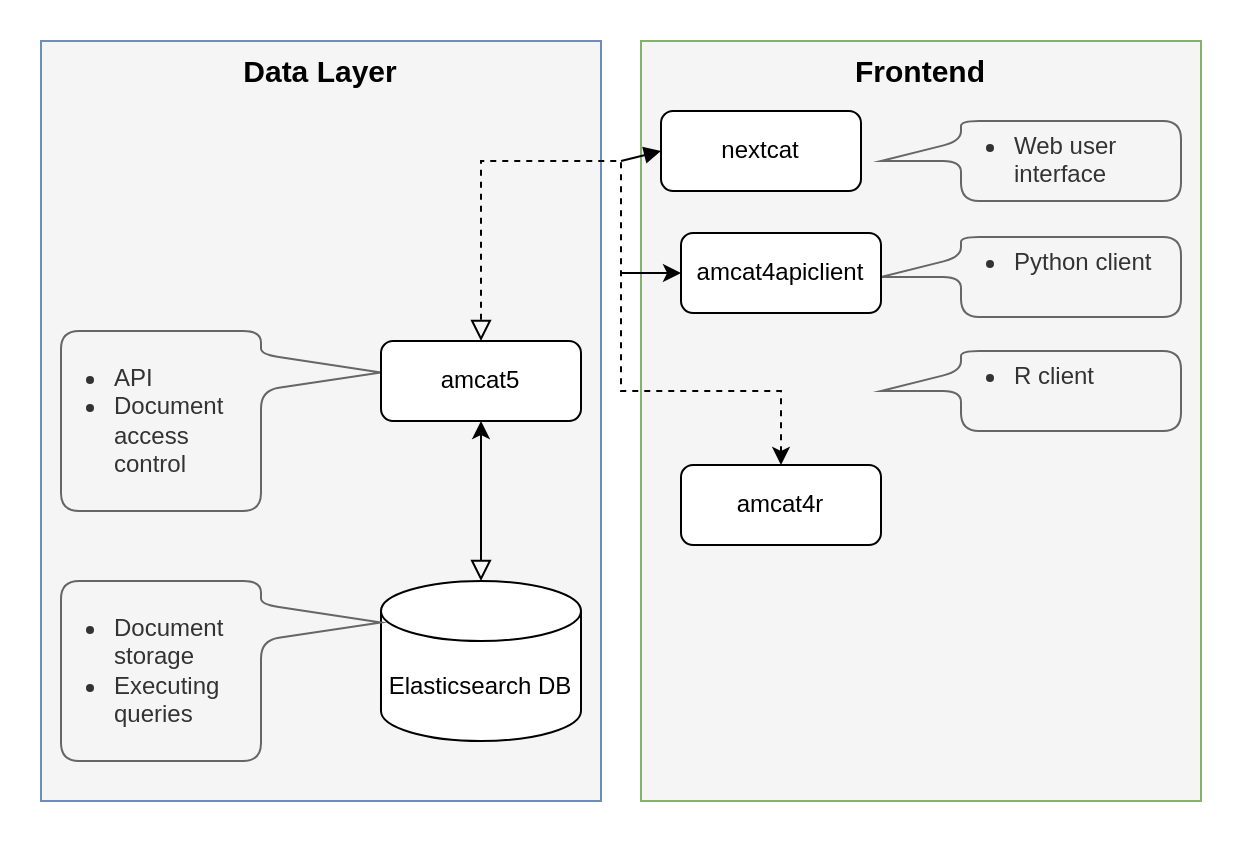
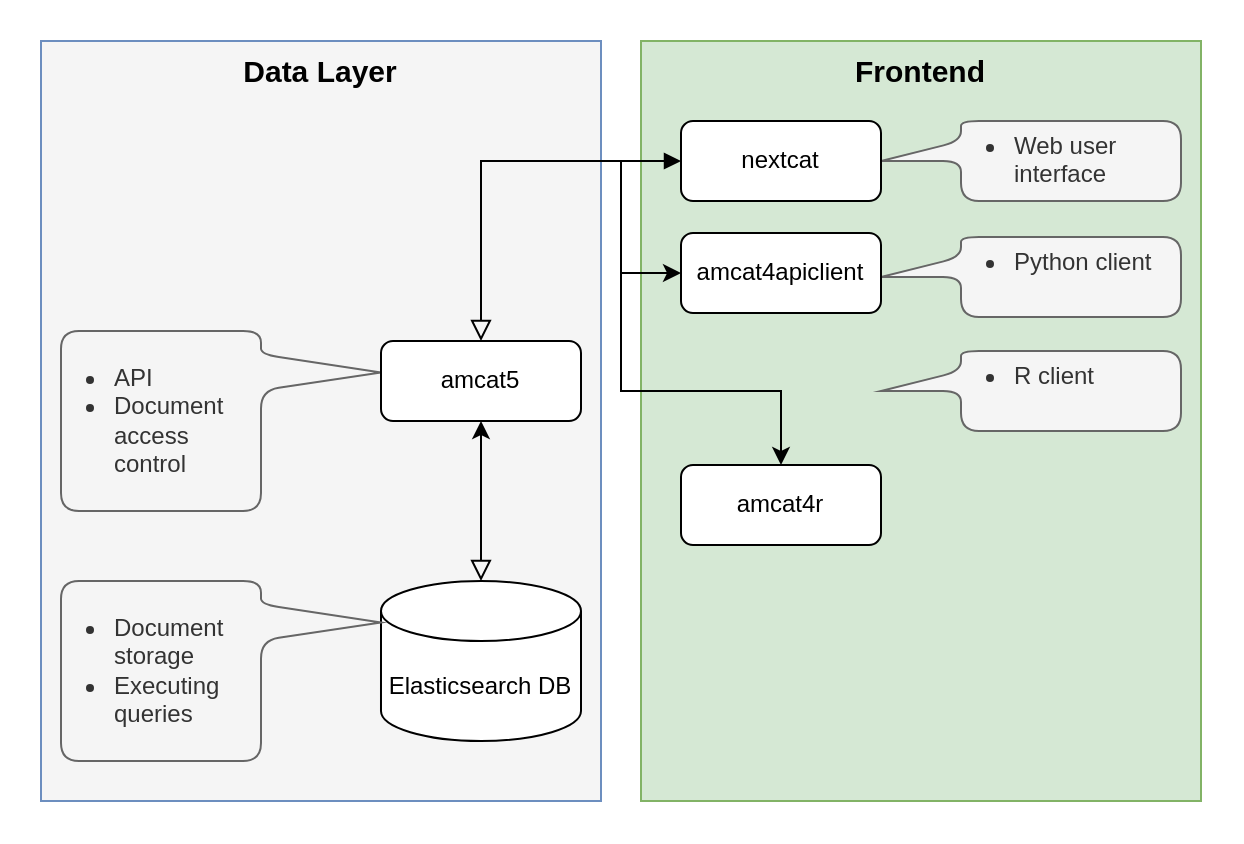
node "Frontend": fillcolor #f5f5f5 -> #d5e8d4
node "nextcat": moved (761, 151) -> (781, 161)
edge "amcat5" -- "amcat4r": style dashed -> solid
